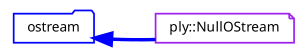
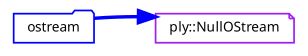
edge "ply::NullOStream" -> "ostream": reversed
